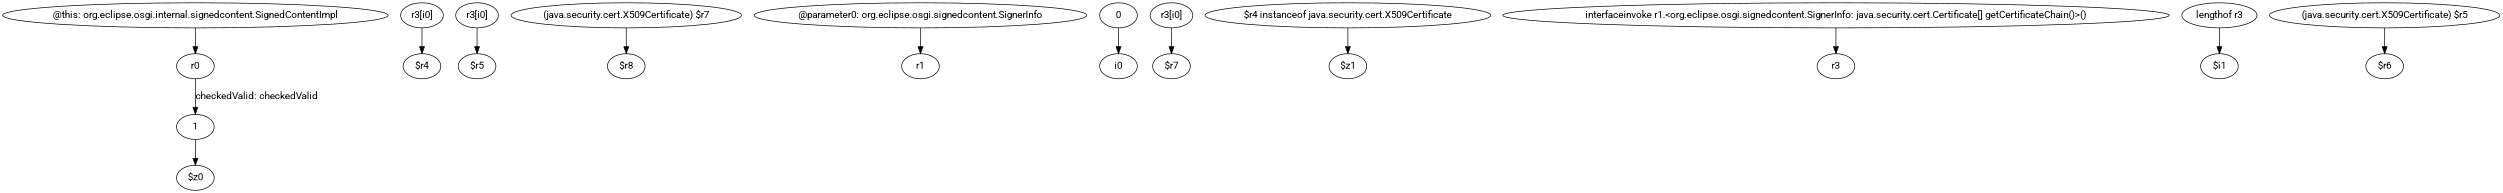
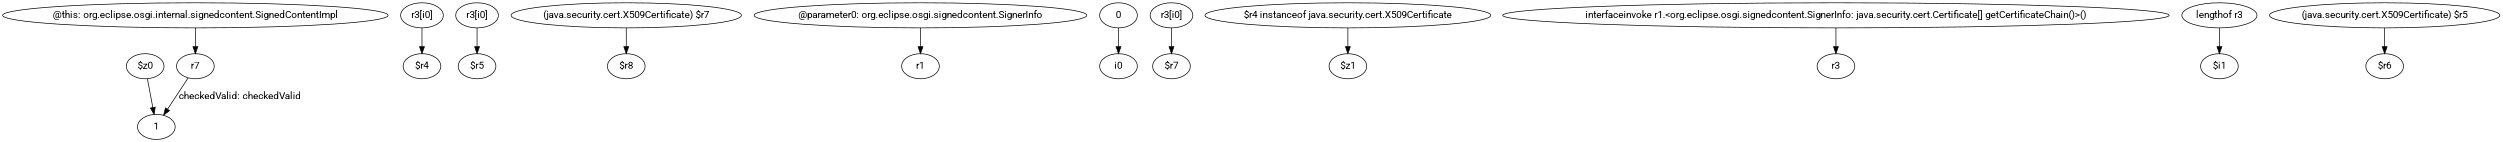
node "r0": label "r0" -> "r7"
edge "1" -> "$z0": reversed
